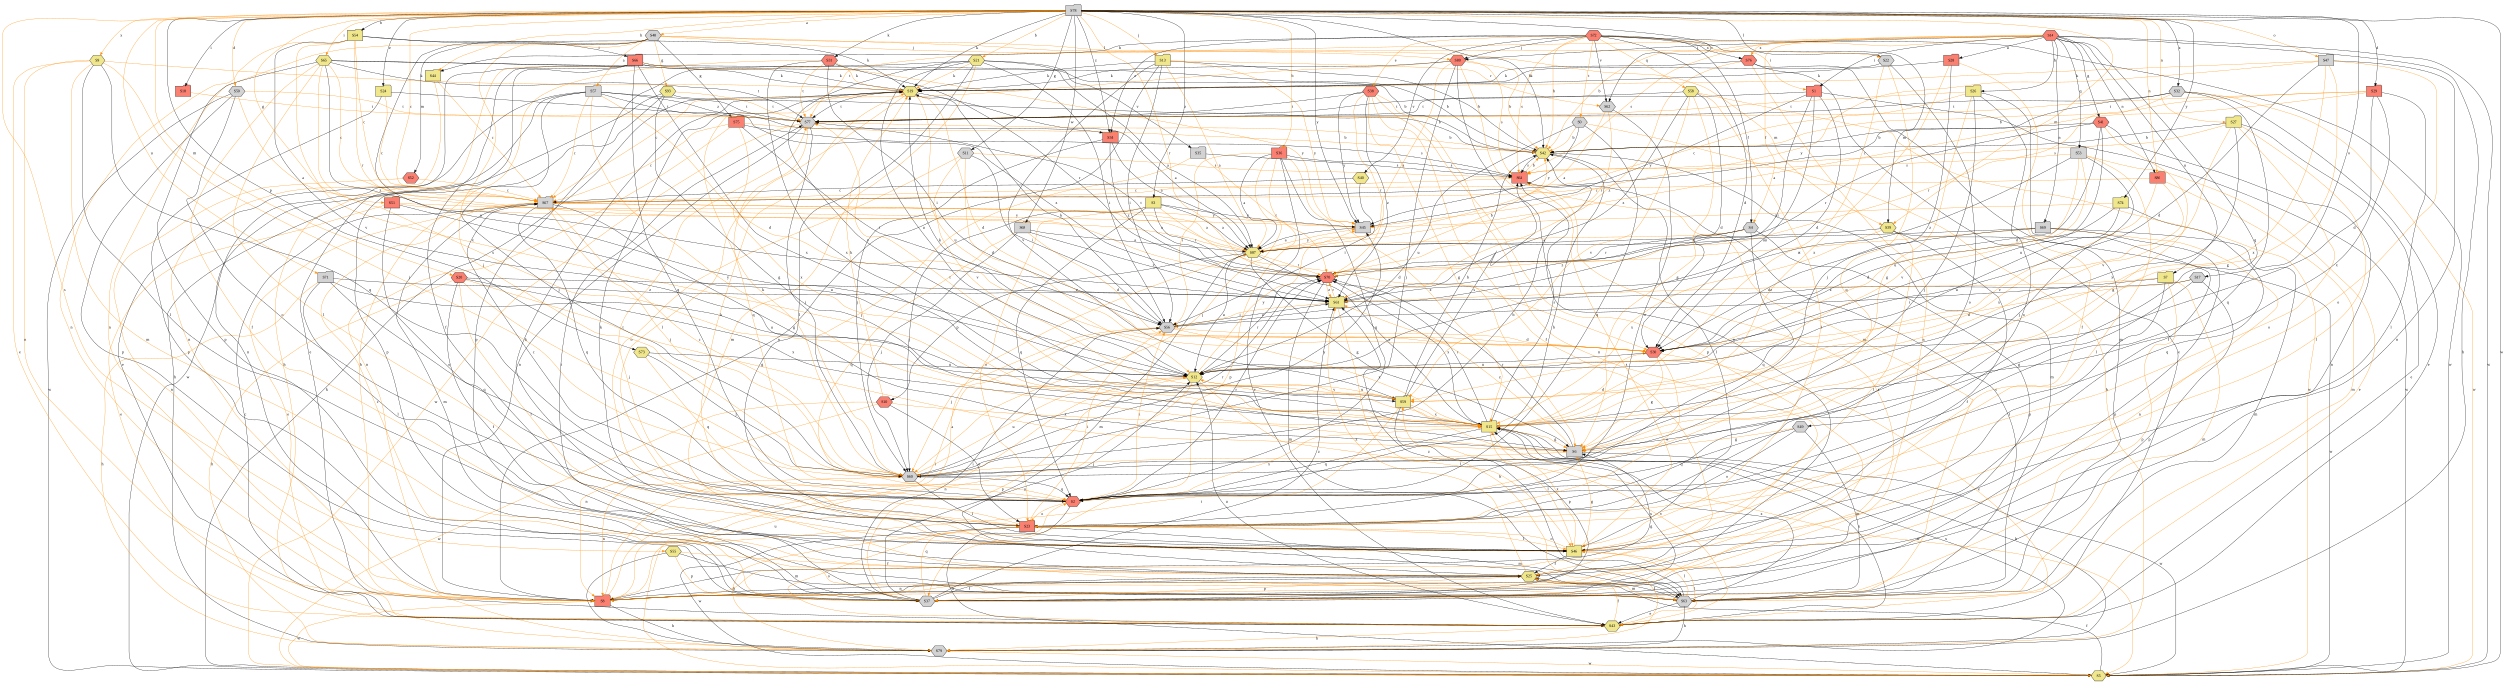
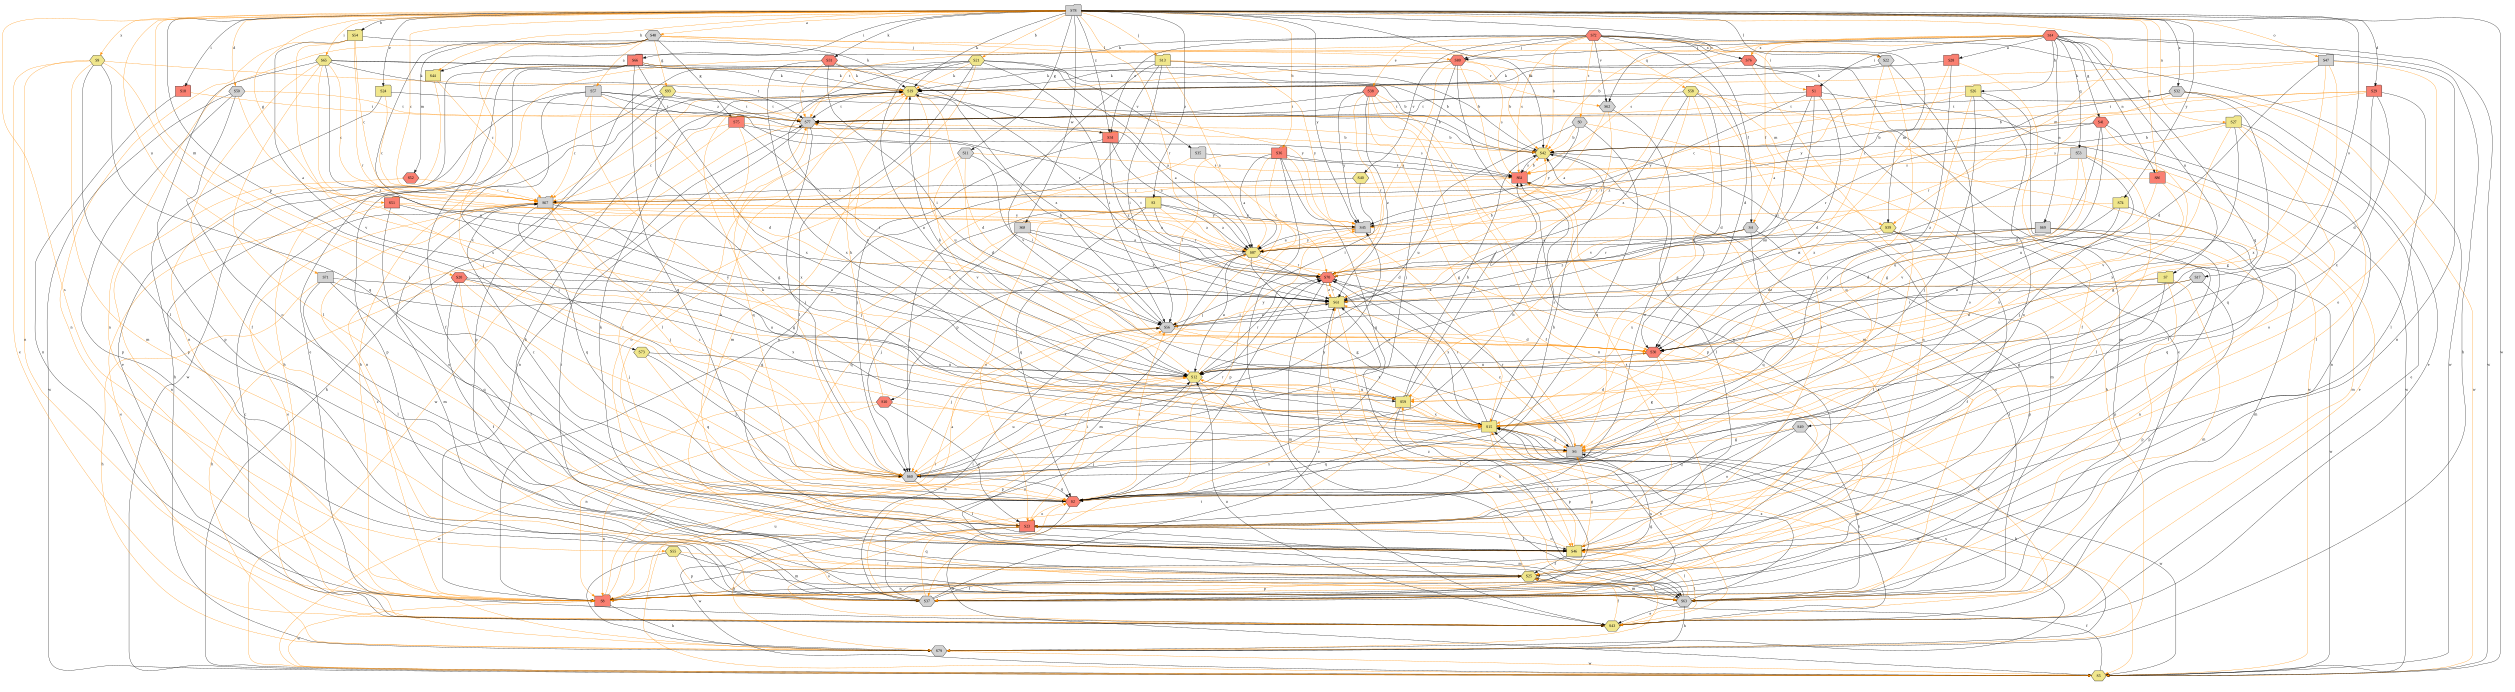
edge "S54" -> "S66": now "S78" -> "S66"
edge "S57" -> "S8": now "S18" -> "S8"
edge "S23" -> "S46": color darkorange -> black
edge "S43" -> "S79": removed, label "h"
